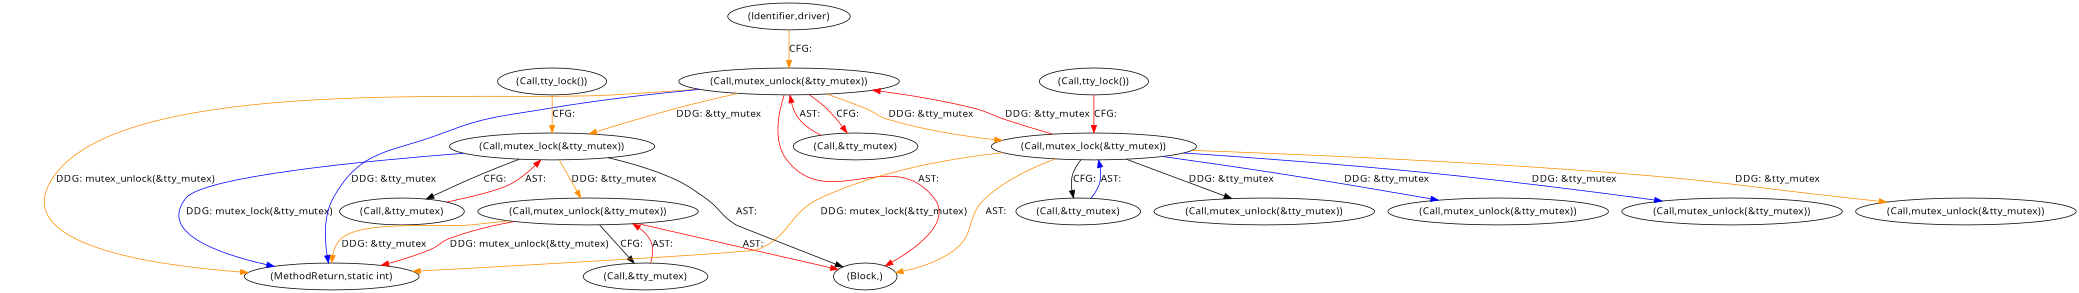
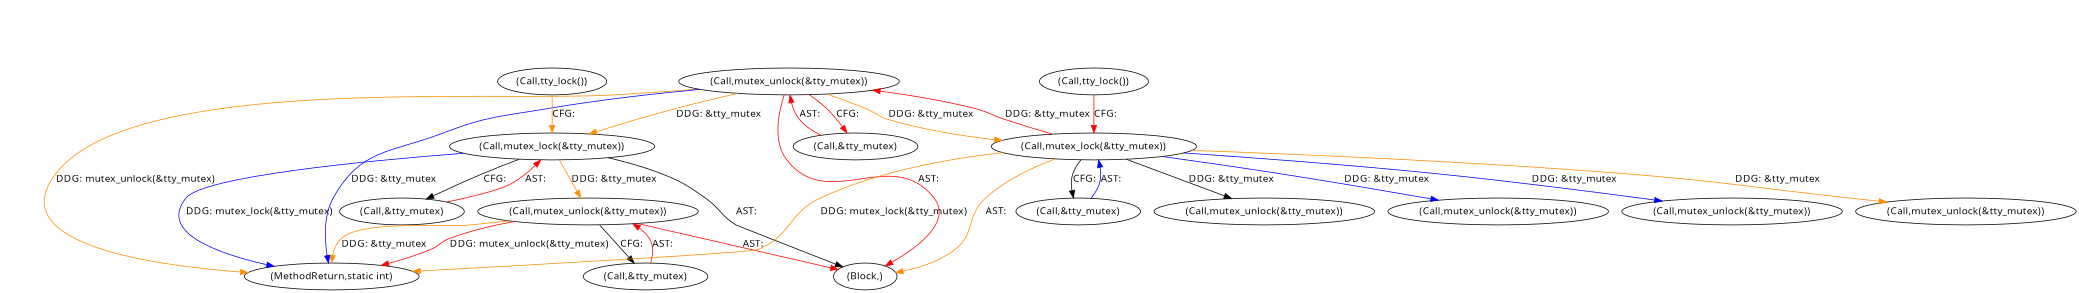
node "(Identifier,driver)": removed
